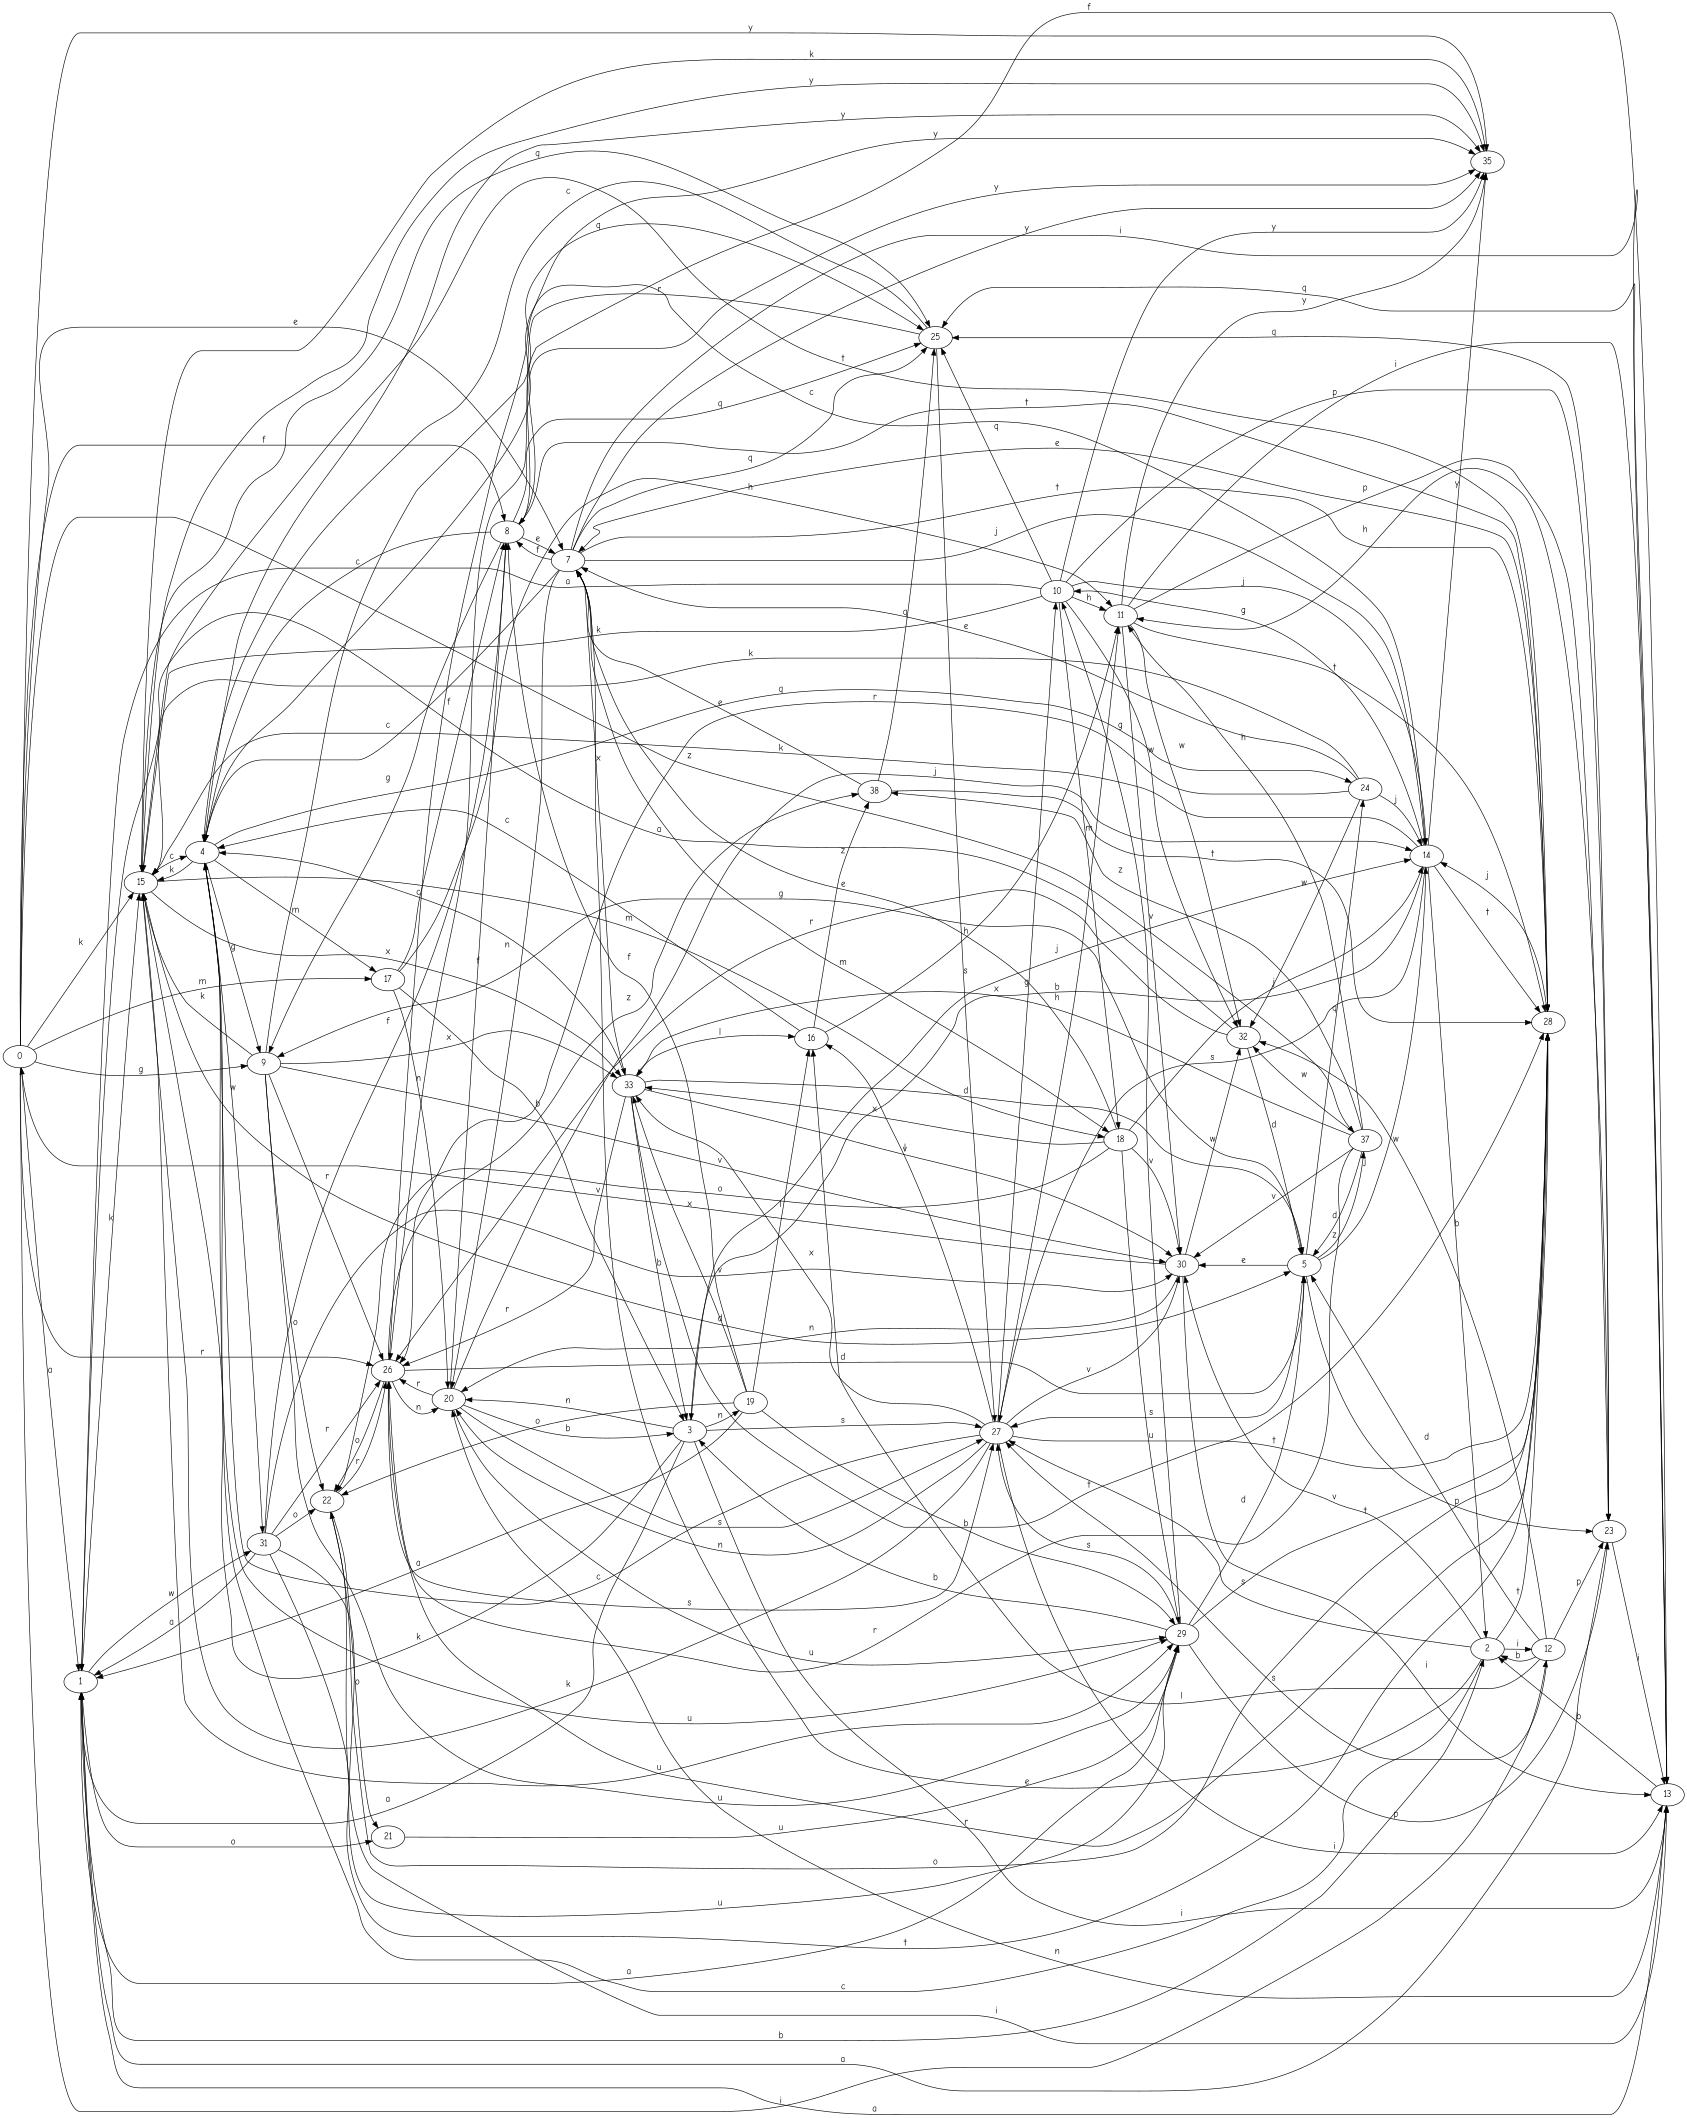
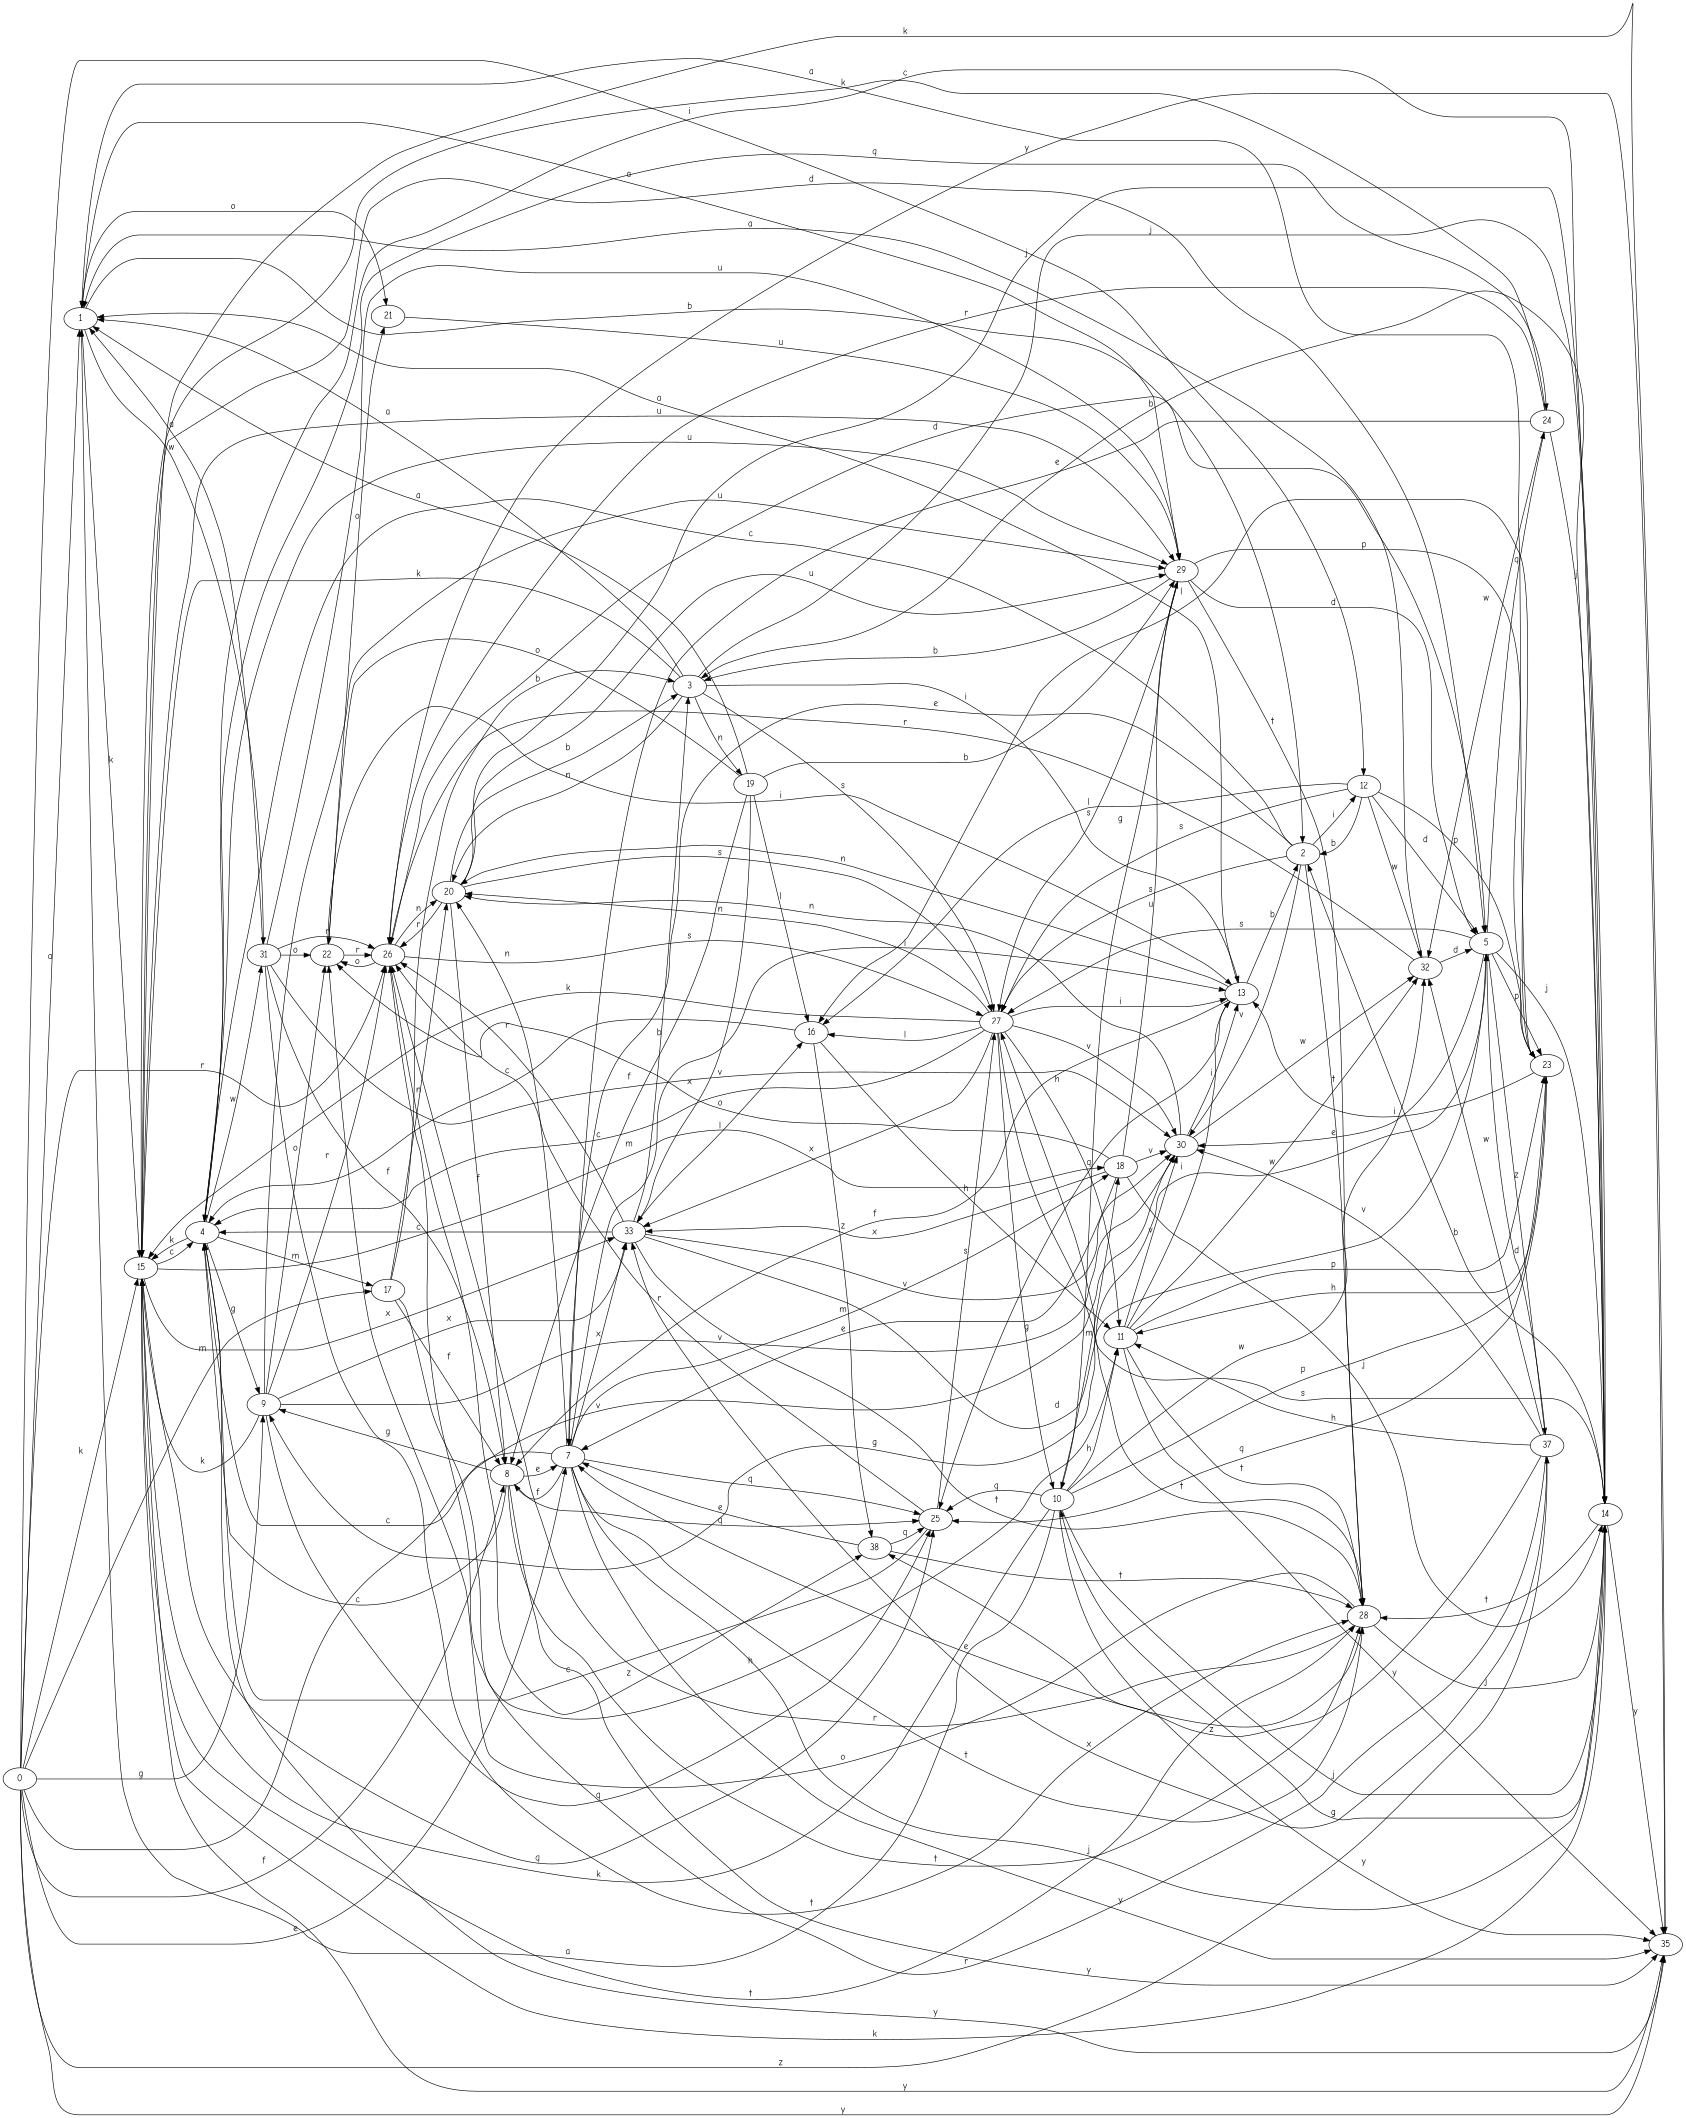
edge "23" -> "16": added, label "l"
edge "30" -> "0": reversed
